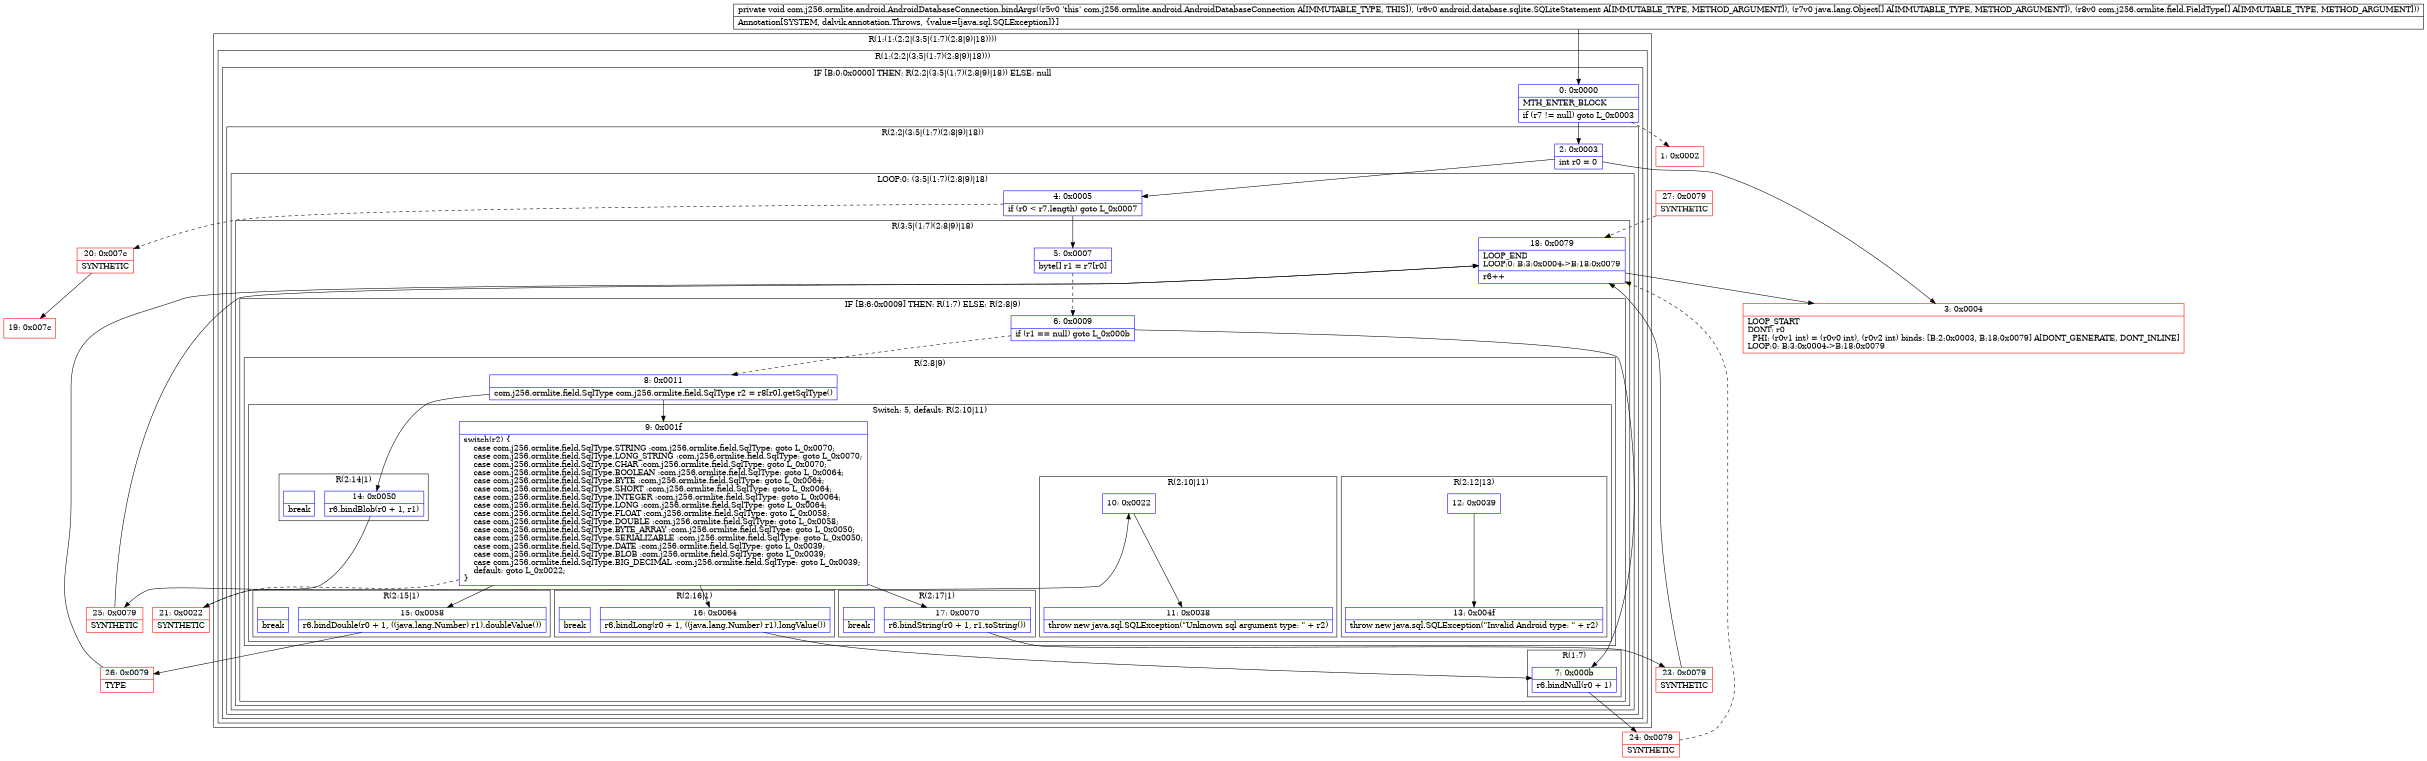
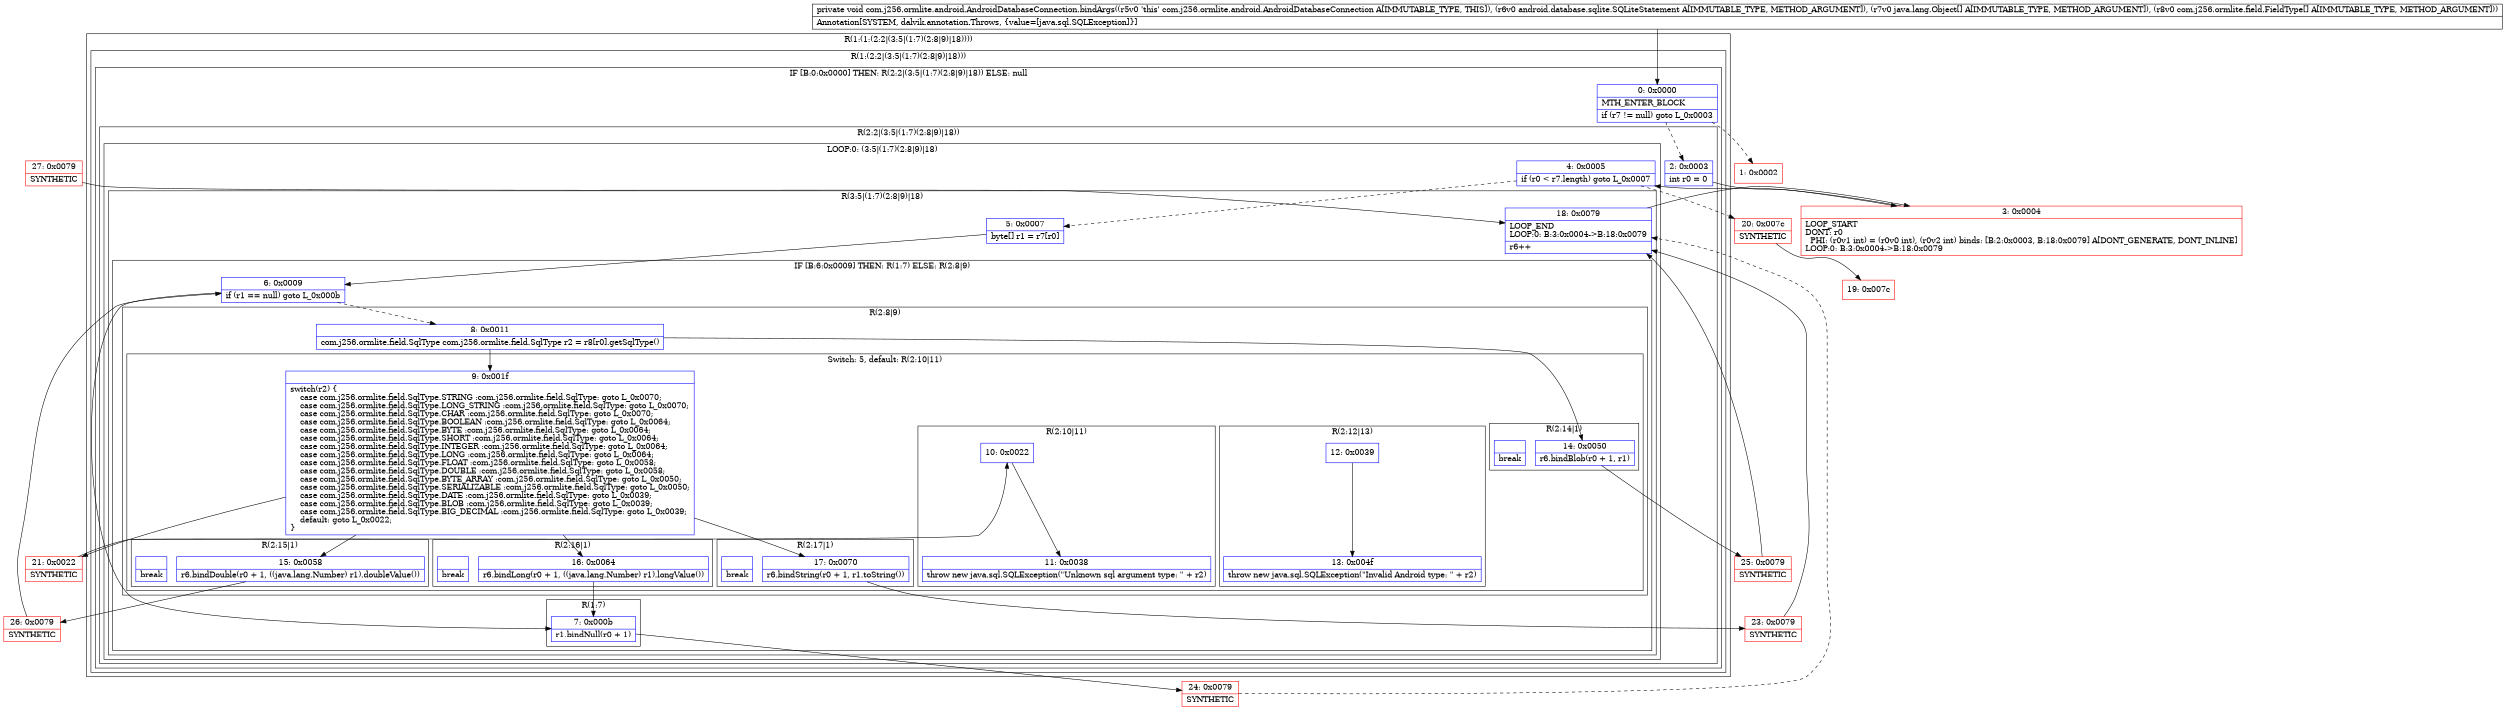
edge "0: 0x0000" -> "2: 0x0003": style solid -> dashed
edge "2: 0x0003" -> "4: 0x0005": now "3: 0x0004" -> "4: 0x0005"
edge "4: 0x0005" -> "5: 0x0007": style solid -> dashed
edge "27: 0x0079" -> "18: 0x0079": style dashed -> solid
edge "26: 0x0079" -> "18: 0x0079": now "26: 0x0079" -> "6: 0x0009"
edge "5: 0x0007" -> "6: 0x0009": style dashed -> solid
edge "9: 0x001f" -> "21: 0x0022": style dashed -> solid
node "26: 0x0079": text "TYPE" -> "SYNTHETIC"
node "7: 0x000b": text "r6.bindNull(r0 + 1)" -> "r1.bindNull(r0 + 1)"
